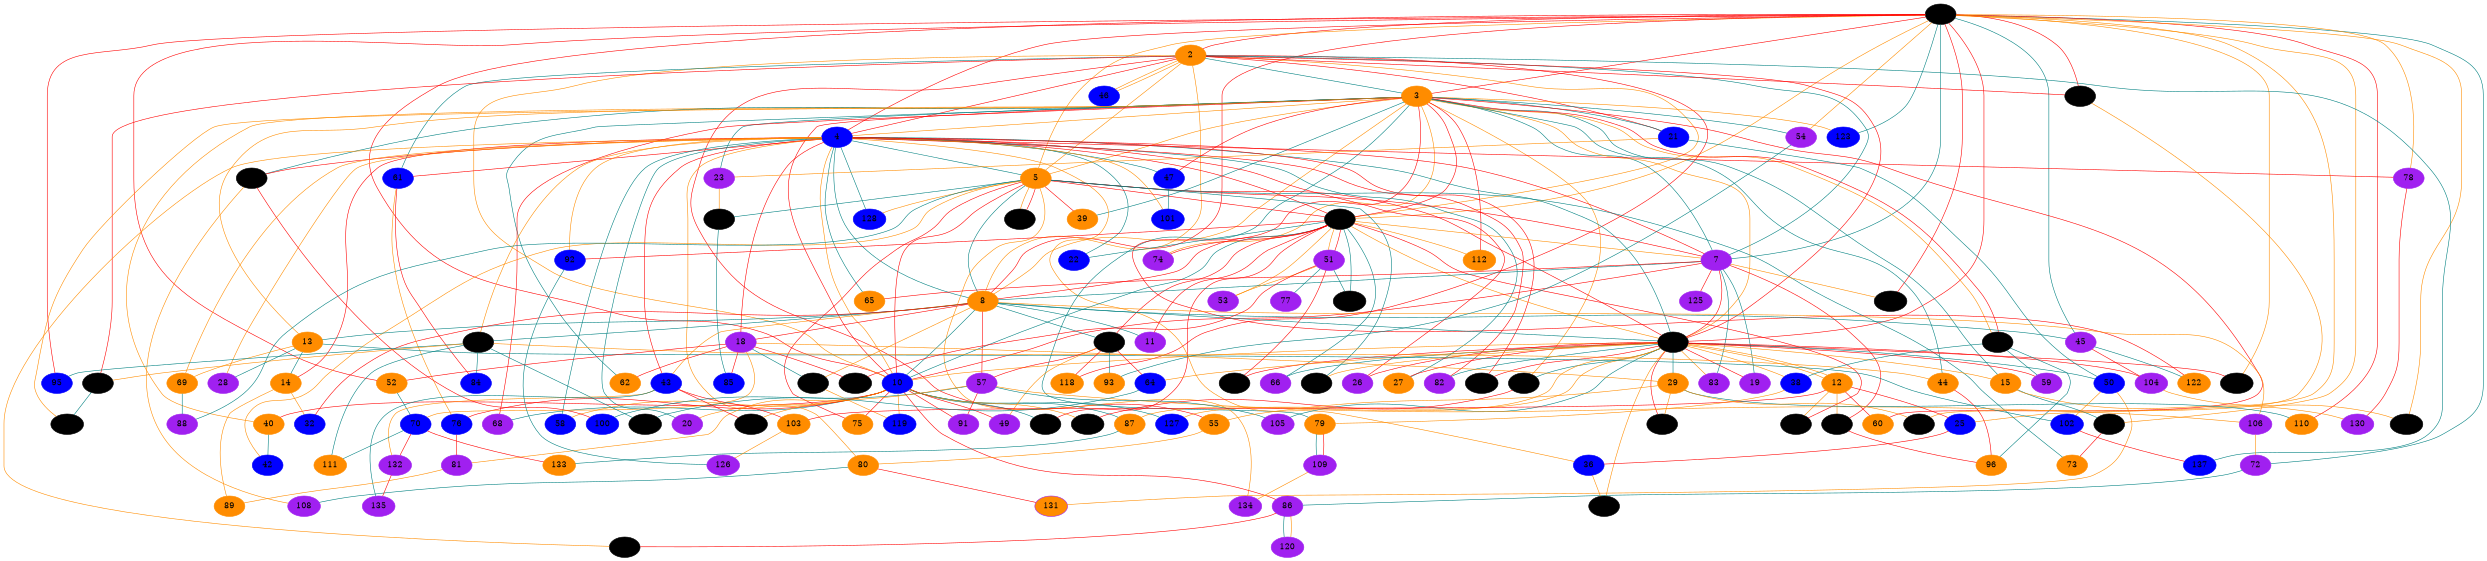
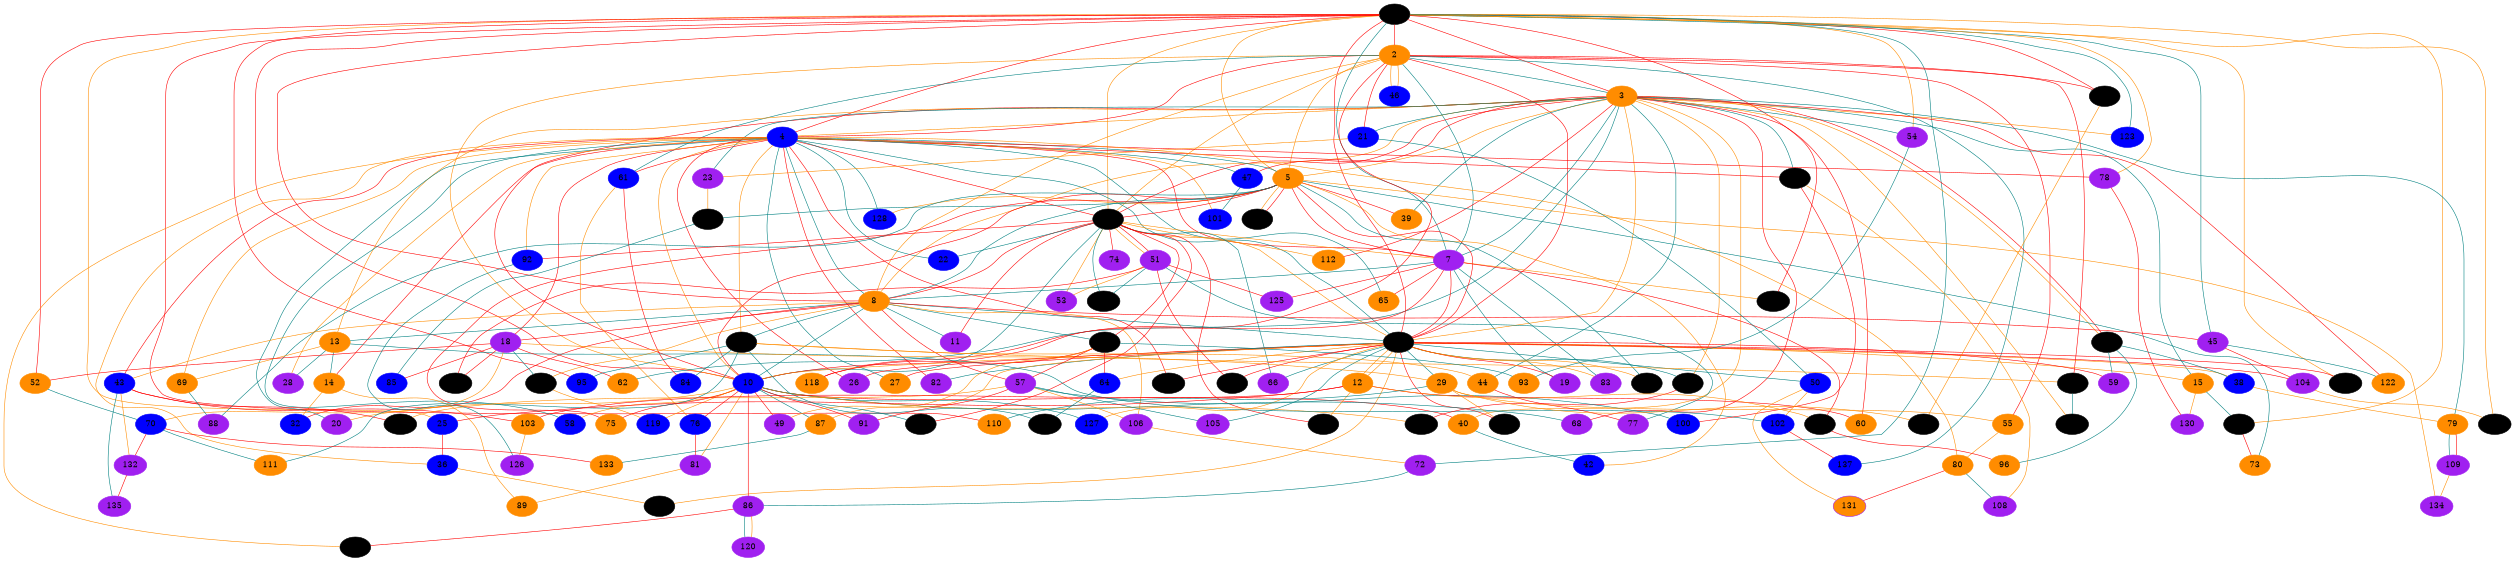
edge "3" -- "74": removed
edge "51" -- "125": added
edge "8" -- "45": color teal -> red
edge "44" -- "96": now "44" -- "77"
